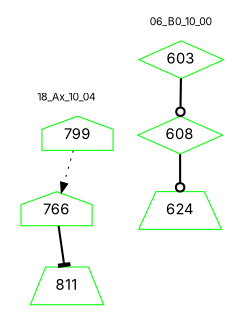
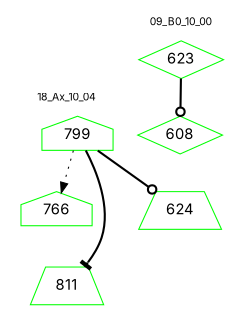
cluster "06_B0_10_00": label "06_B0_10_00" -> "09_B0_10_00"
node "603": label "603" -> "623"
edge "608" -> "624": now "799" -> "624"
edge "766" -> "811": now "799" -> "811"
